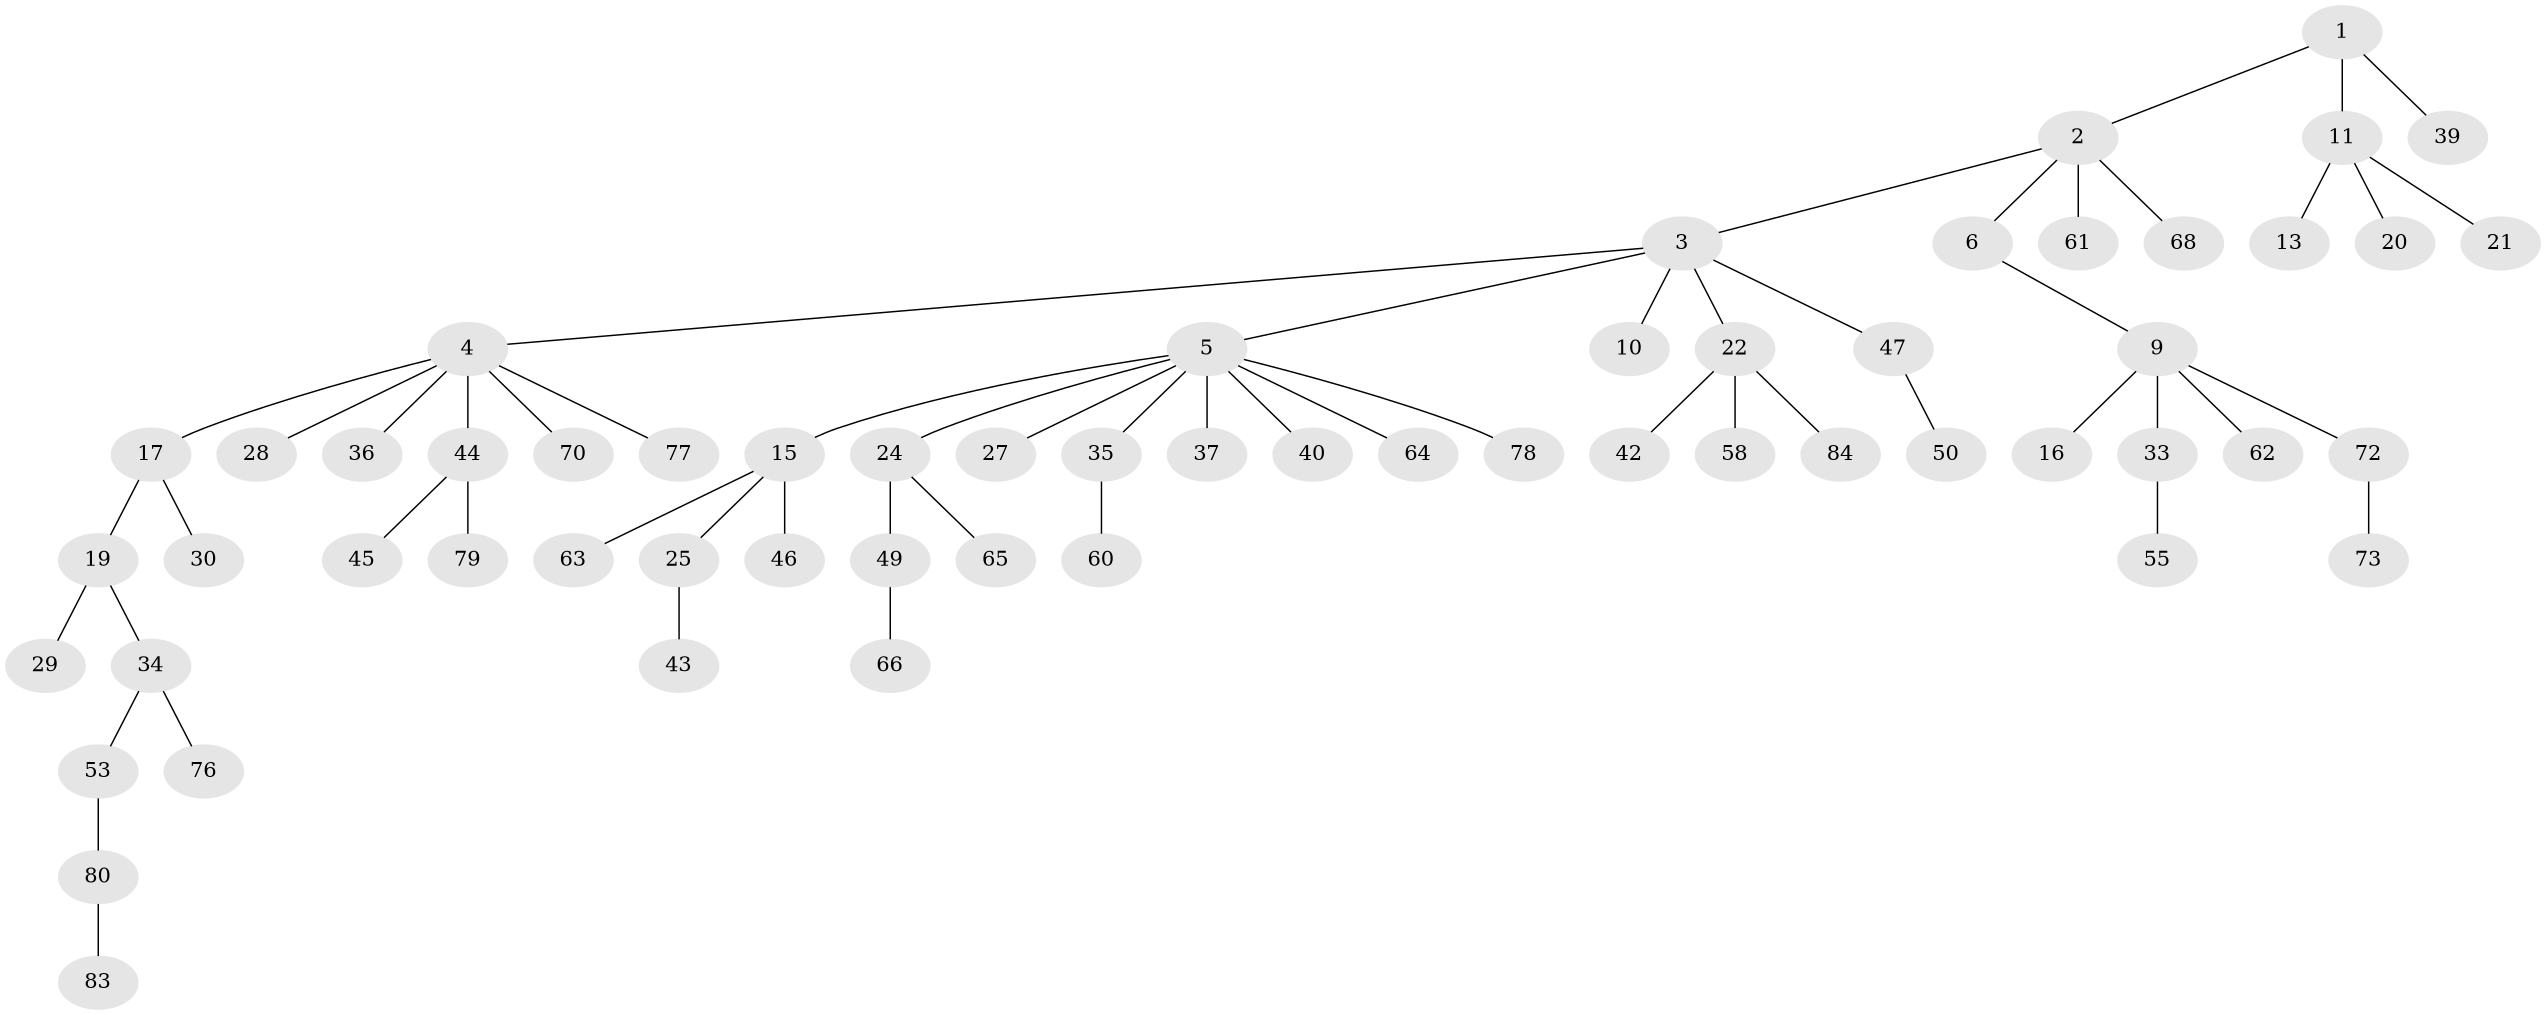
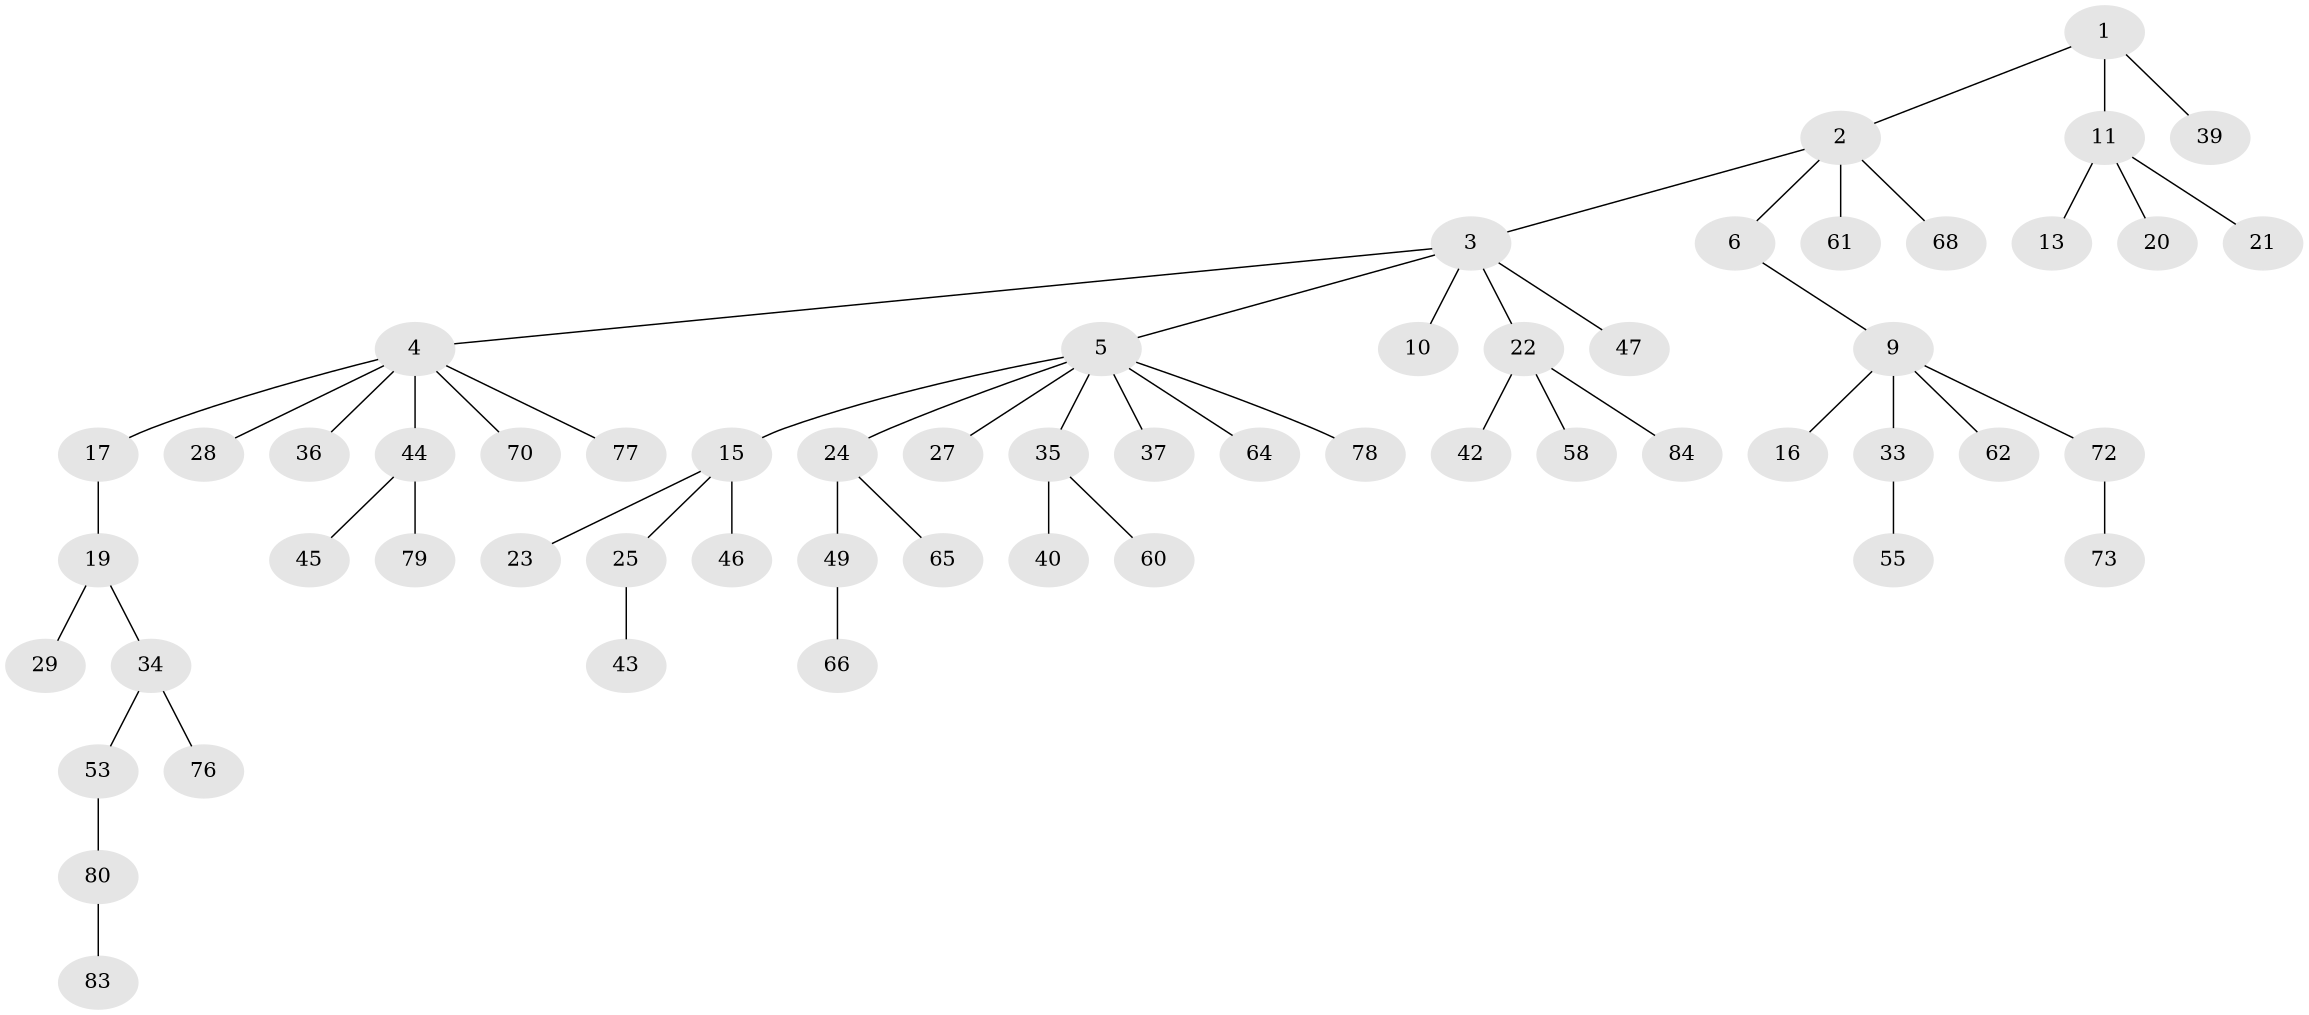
edge "5" -- "40": now "35" -- "40"
node "50": removed
node "30": removed
node "63": label "63" -> "23"
